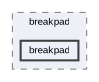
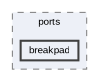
cluster "breakpad": label "breakpad" -> "ports"
